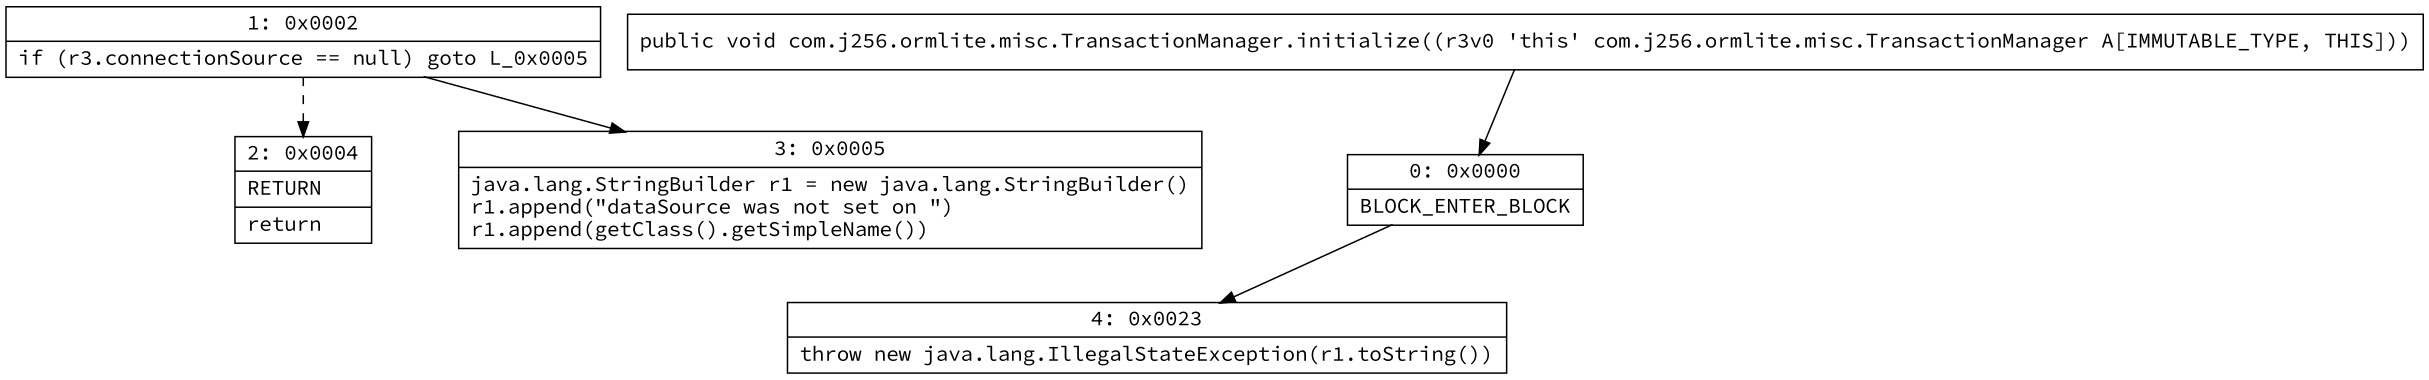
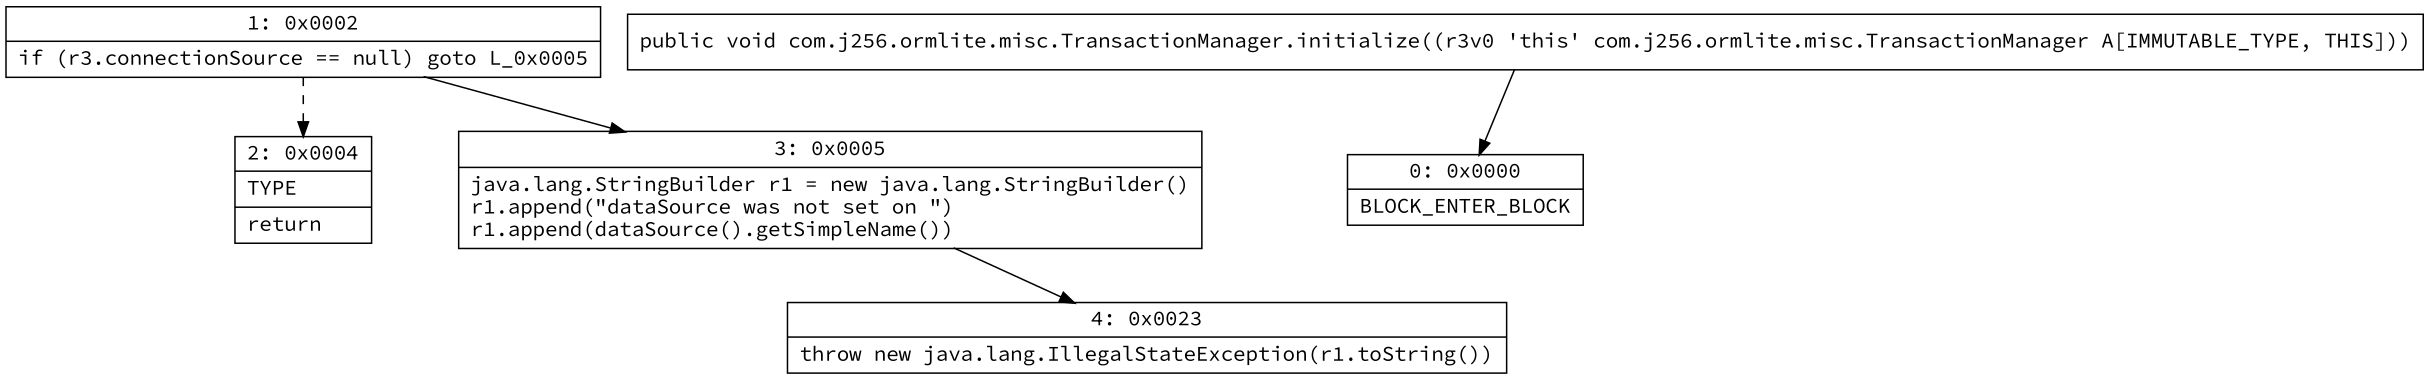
node "2: 0x0004": text "RETURN" -> "TYPE"
node "3: 0x0005": text "r1.append(getClass().getSimpleName())" -> "r1.append(dataSource().getSimpleName())"
edge "0: 0x0000" -> "4: 0x0023": now "3: 0x0005" -> "4: 0x0023"
